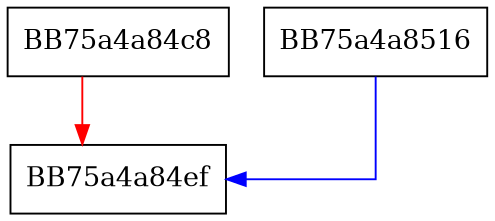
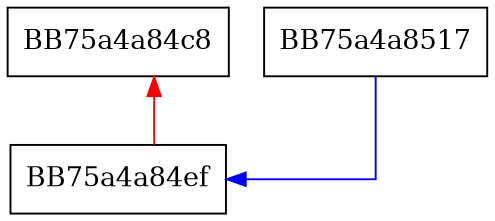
node "BB75a4a8516": label "BB75a4a8516" -> "BB75a4a8517"
edge "BB75a4a84c8" -> "BB75a4a84ef": reversed
